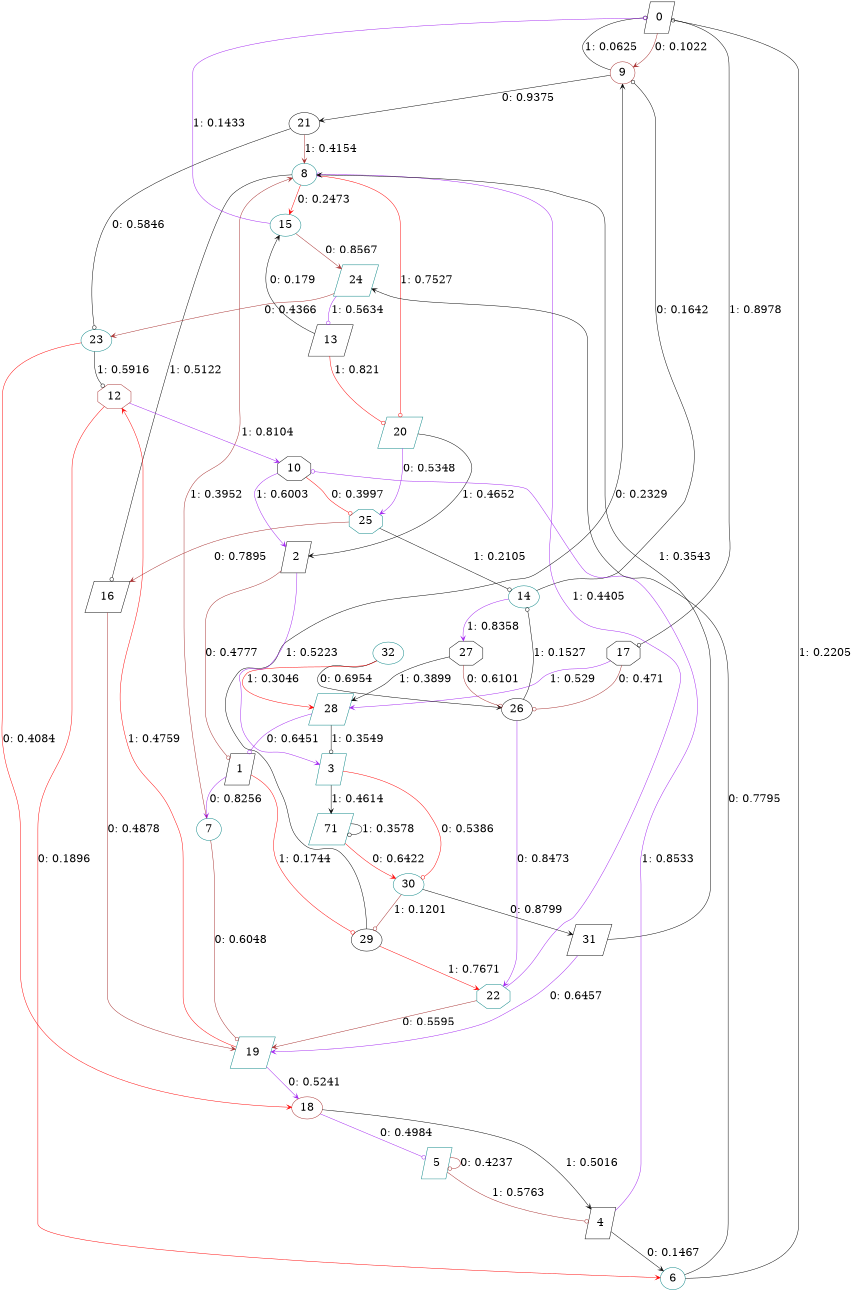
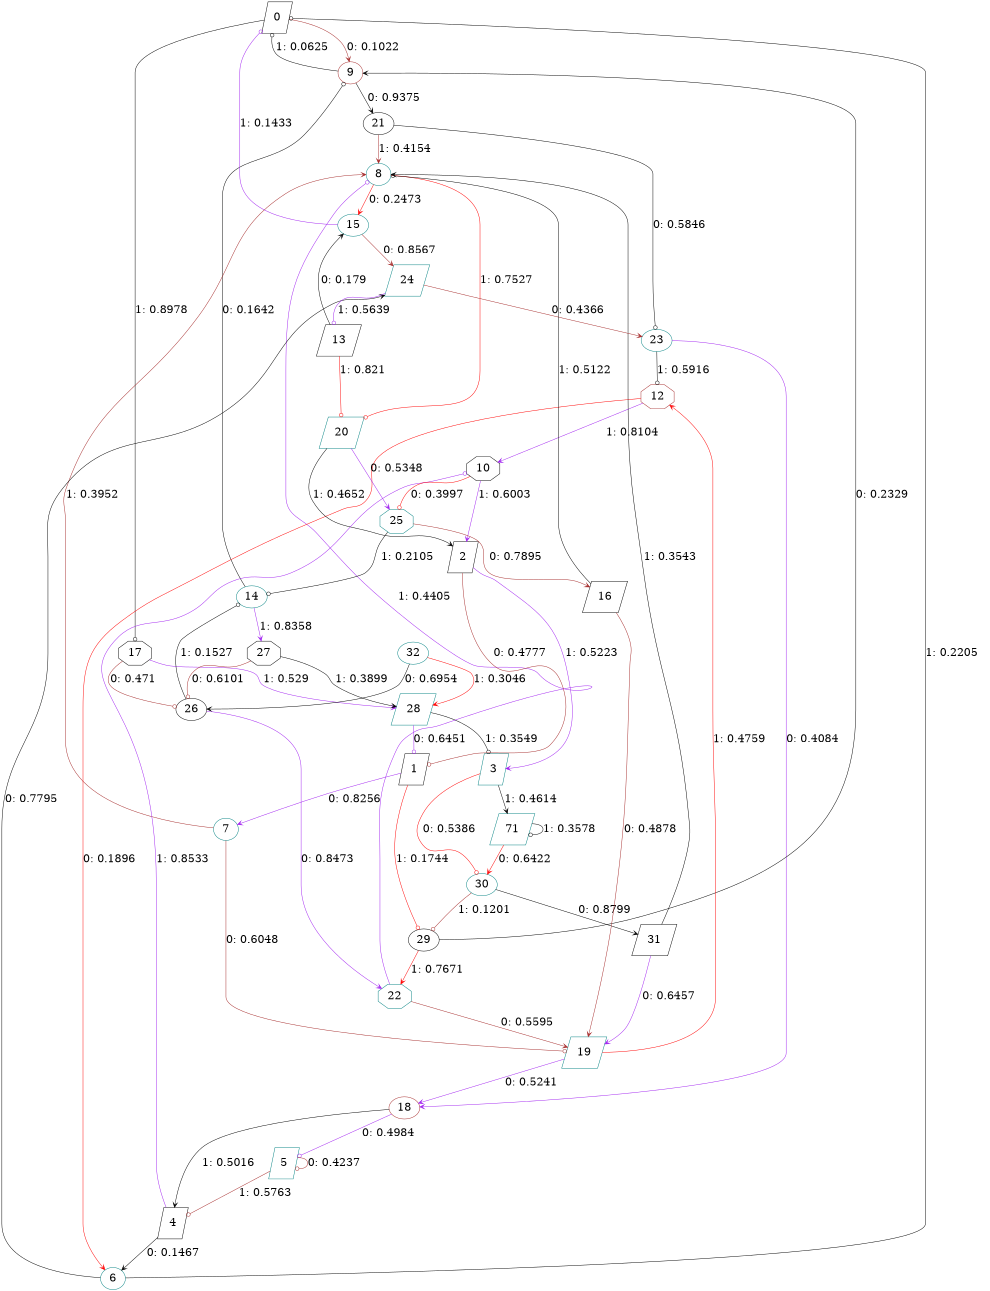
edge "24" -> "13": label "1: 0.5634   " -> "1: 0.5639   "
edge "8" -> "16": reversed
edge "23" -> "18": color red -> purple
